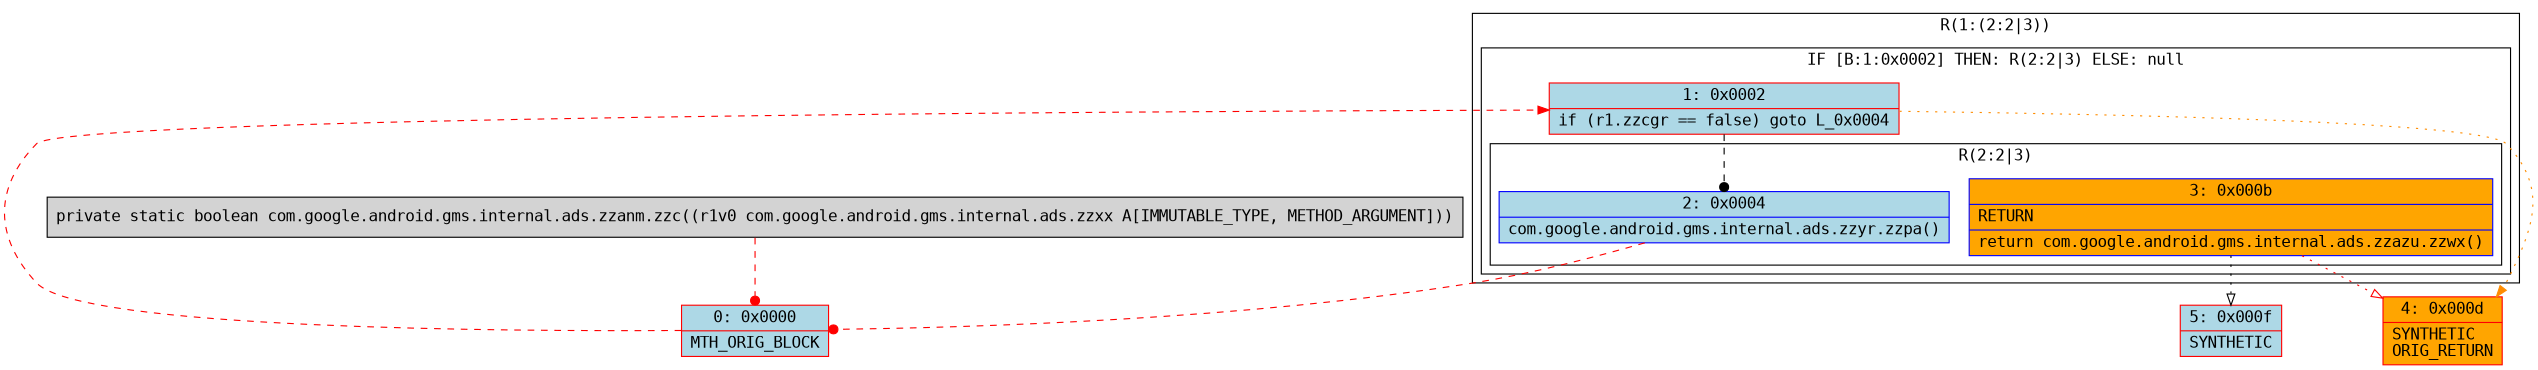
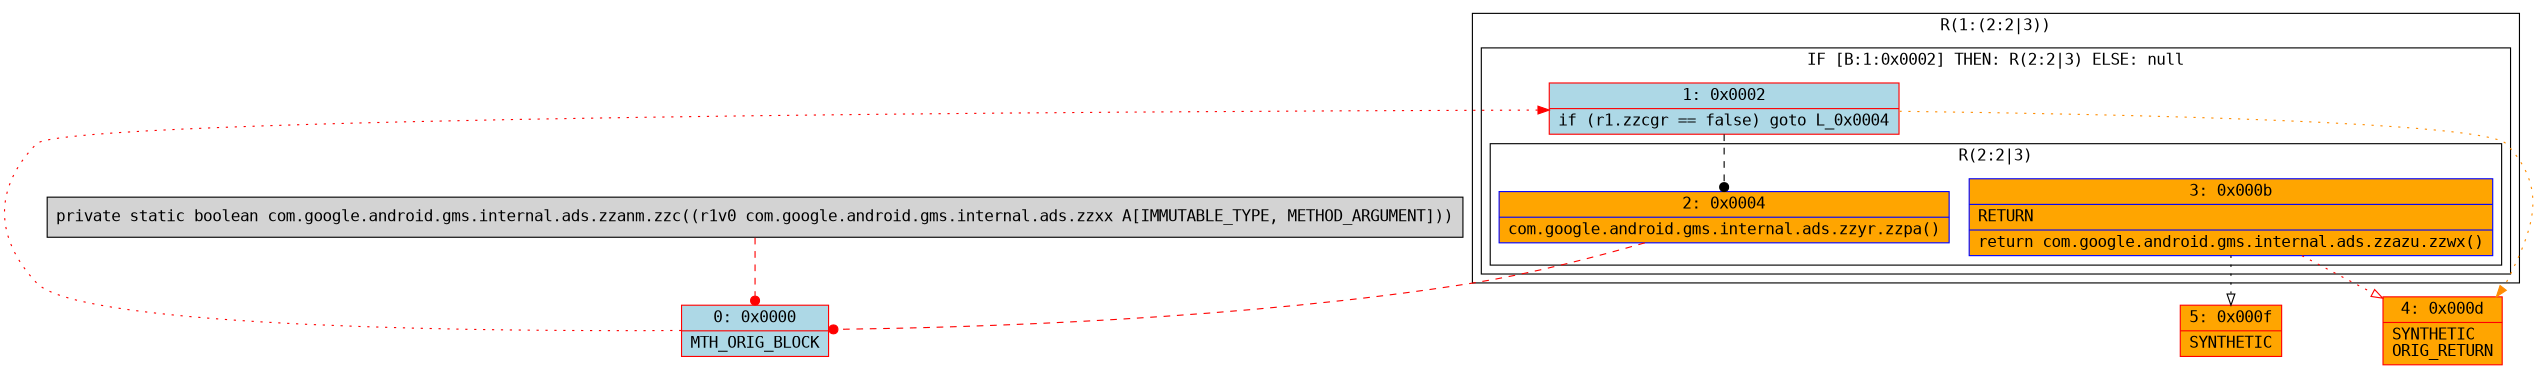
edge "0: 0x0000" -> "1: 0x0002": style dashed -> dotted
node "2: 0x0004": fillcolor lightblue -> orange
node "5: 0x000f": fillcolor lightblue -> orange
